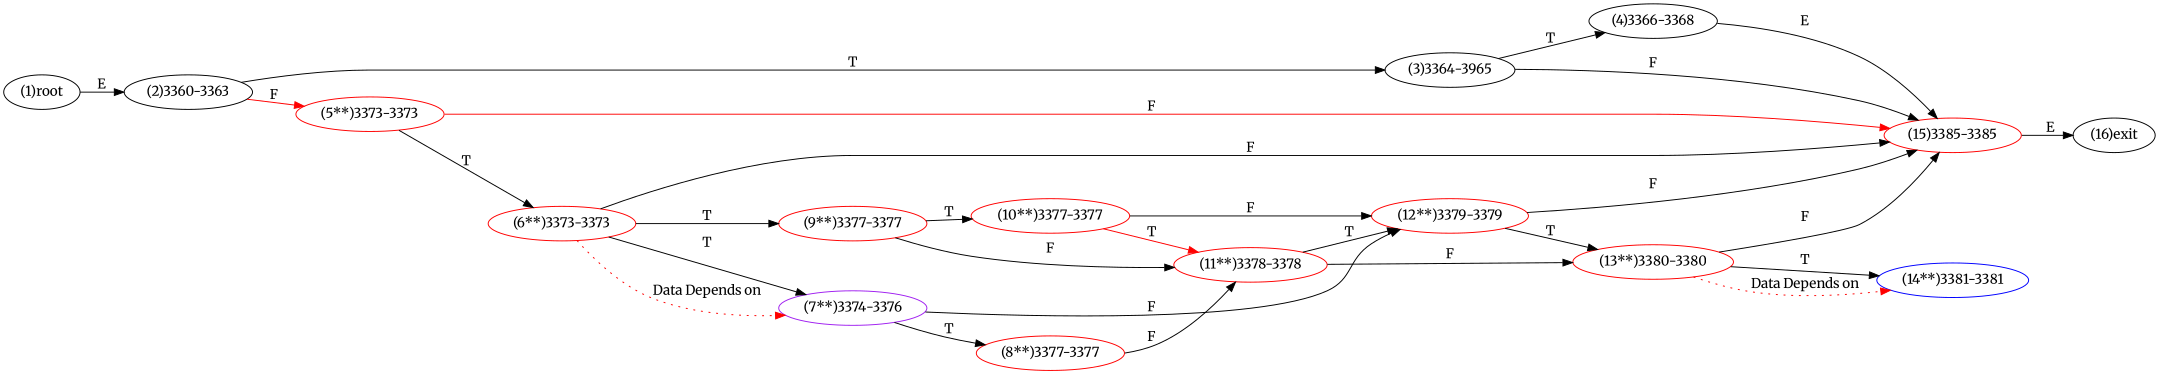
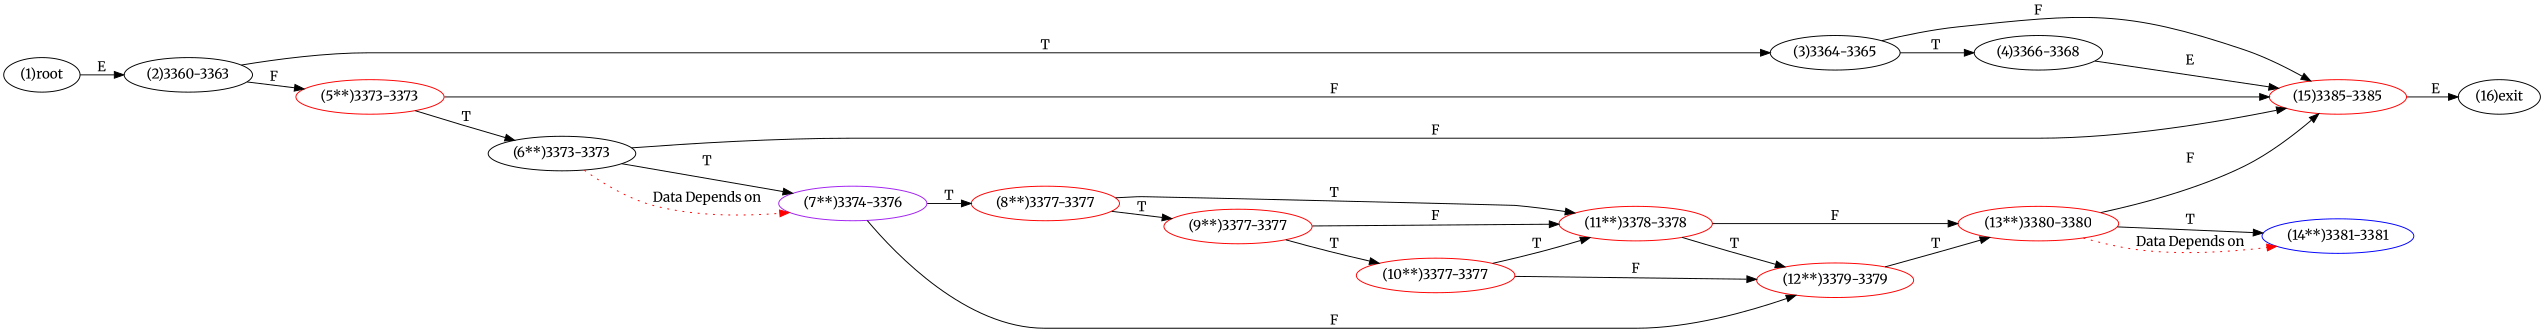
node "(3)3364-3965": label "(3)3364-3965" -> "(3)3364-3365"
edge "(2)3360-3363" -> "(5**)3373-3373": color red -> black
edge "(5**)3373-3373" -> "(15)3385-3385": color red -> black
edge "(12**)3379-3379" -> "(15)3385-3385": removed, label "F"
node "(6**)3373-3373": color red -> black
edge "(6**)3373-3373" -> "(9**)3377-3377": now "(8**)3377-3377" -> "(9**)3377-3377"
edge "(10**)3377-3377" -> "(11**)3378-3378": color red -> black
edge "(8**)3377-3377" -> "(11**)3378-3378": label "F" -> "T"
